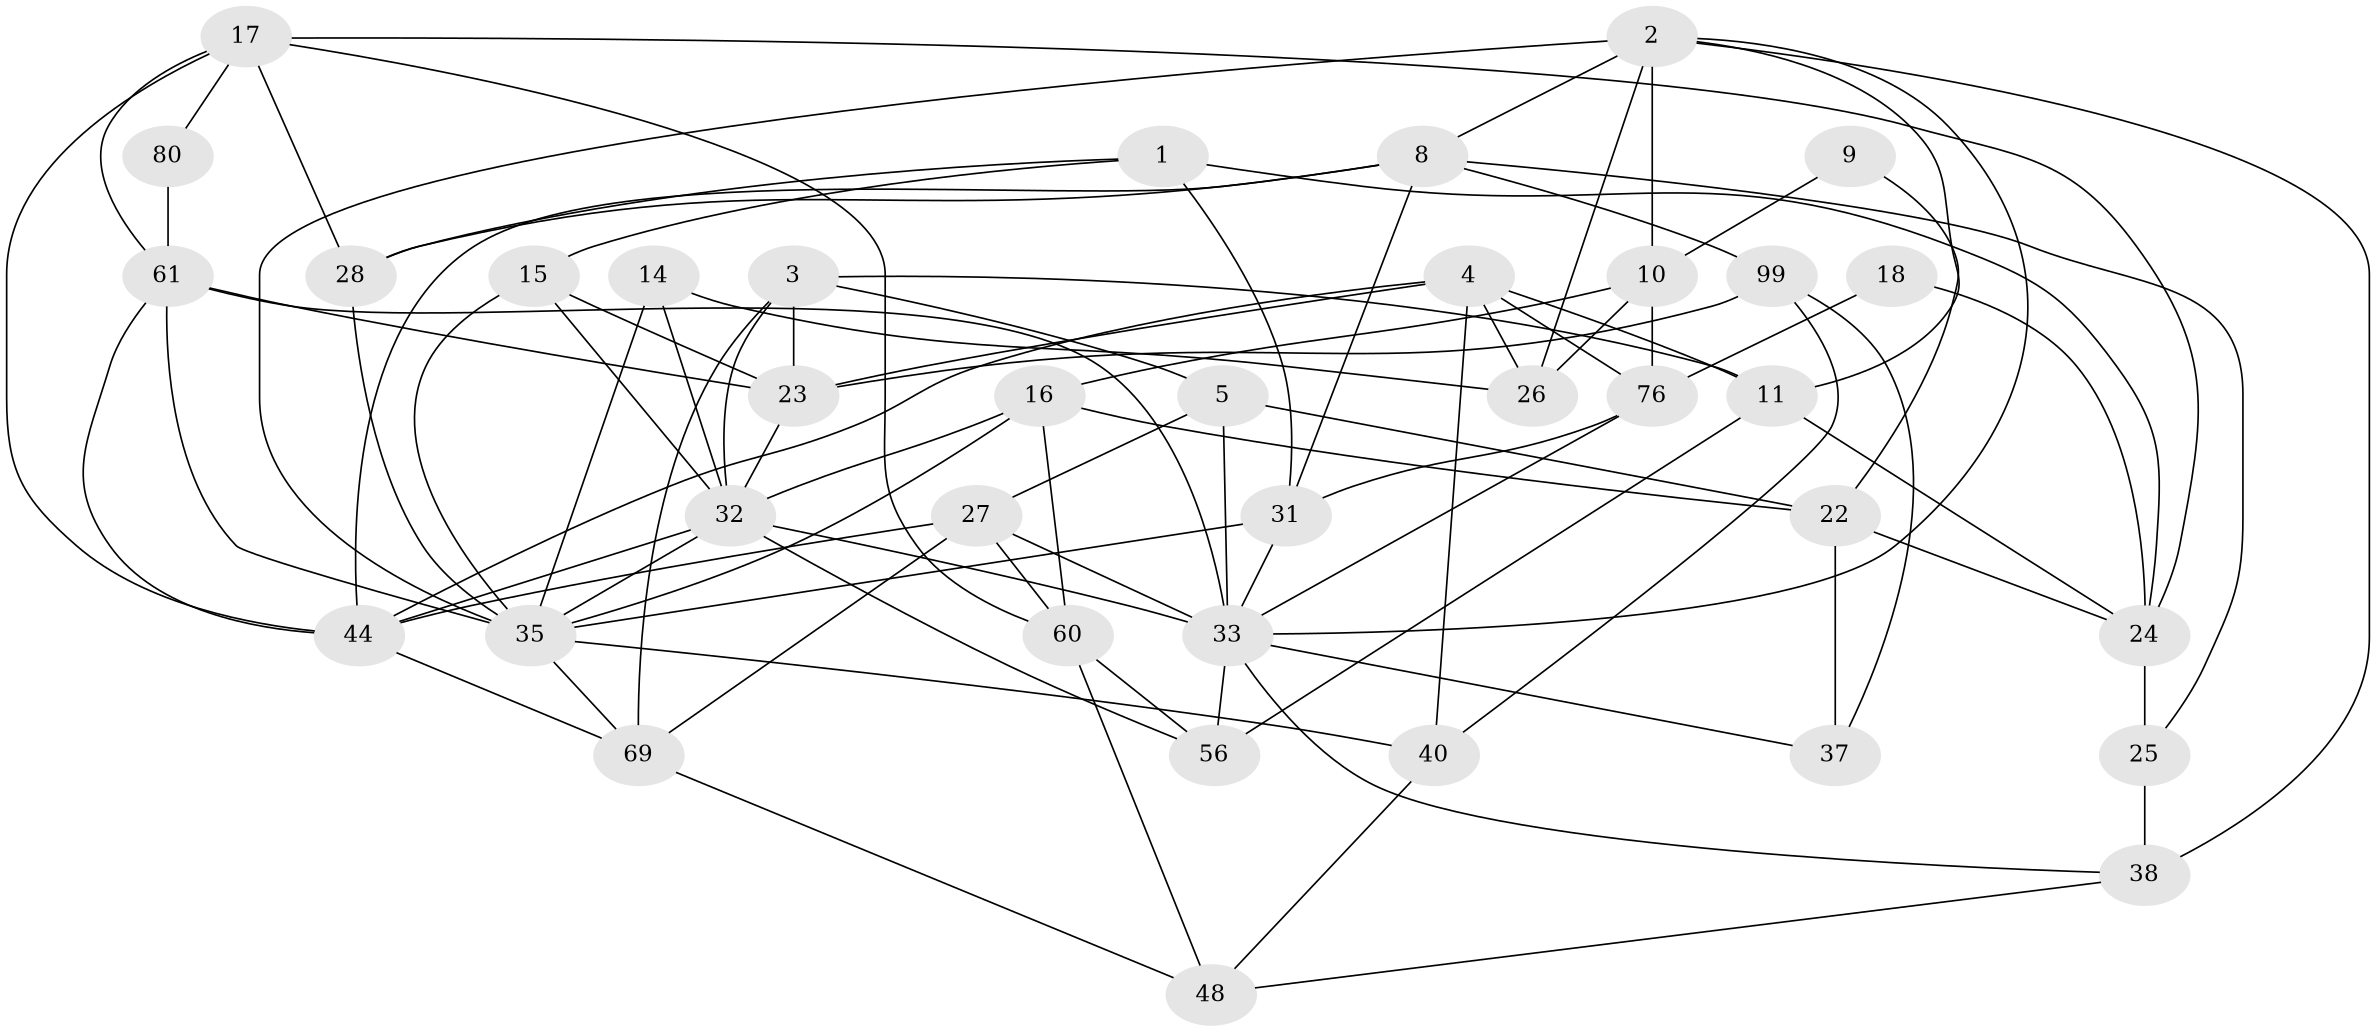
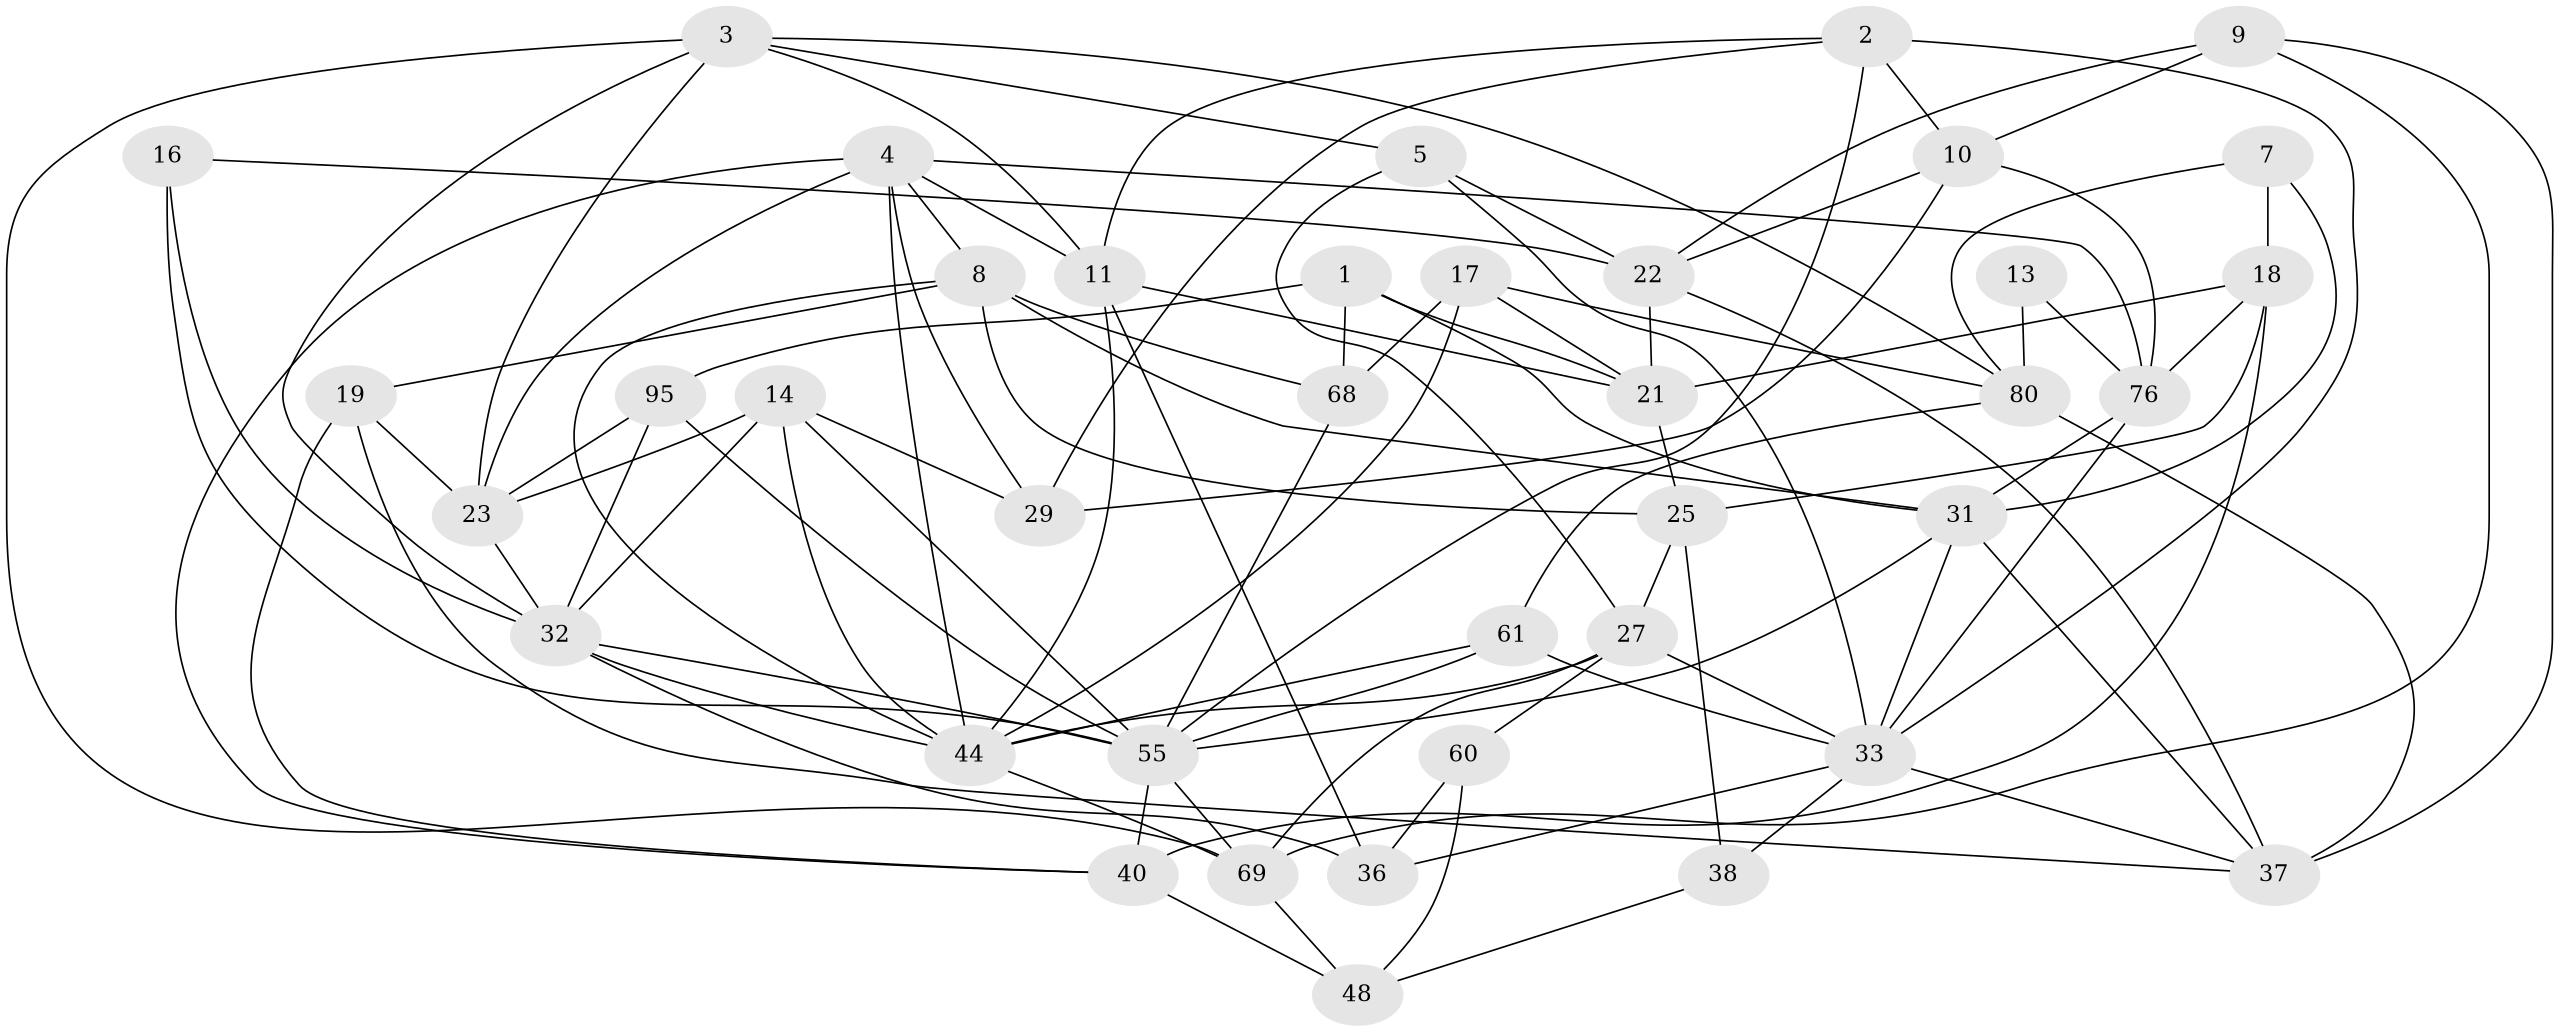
edge "2" -- "8": now "4" -- "8"
edge "3" -- "80": added
edge "17" -- "61": removed
node "7": added
edge "17" -- "60": removed
edge "2" -- "38": removed
node "28": label "28" -> "68"
node "15": label "15" -> "95"
node "99": label "99" -> "19"
node "13": added
edge "10" -- "16": now "10" -- "22"
edge "61" -- "23": now "14" -- "23"
node "26": label "26" -> "29"
edge "9" -- "37": added
edge "18" -- "25": added
edge "16" -- "60": removed
edge "11" -- "44": added
edge "32" -- "33": removed
edge "25" -- "27": added
edge "80" -- "37": added
edge "14" -- "44": added
node "35": label "35" -> "55"
node "24": label "24" -> "21"
edge "31" -- "37": added
edge "9" -- "69": added
node "56": label "56" -> "36"
edge "18" -- "40": added
